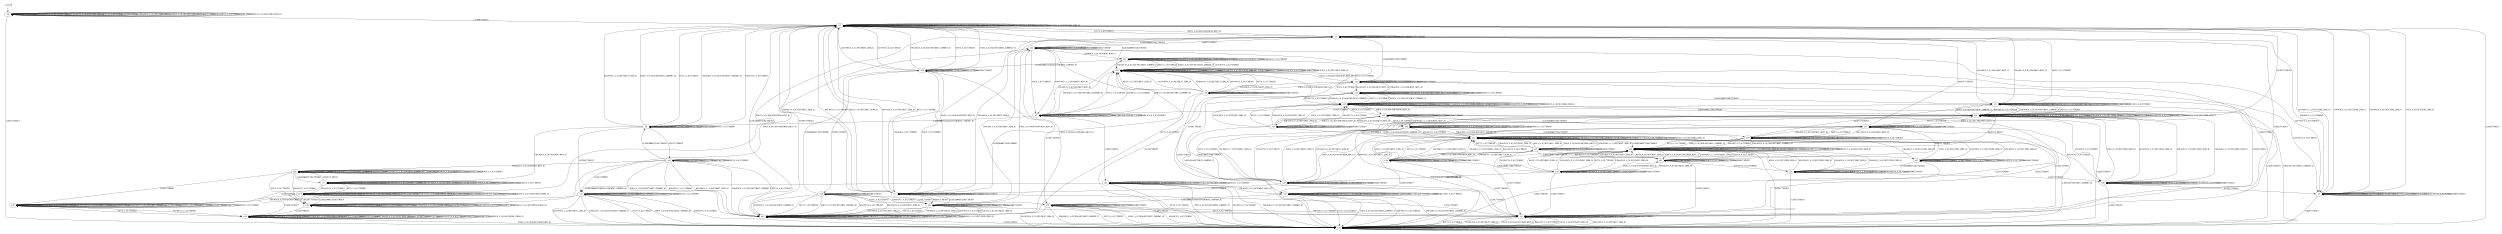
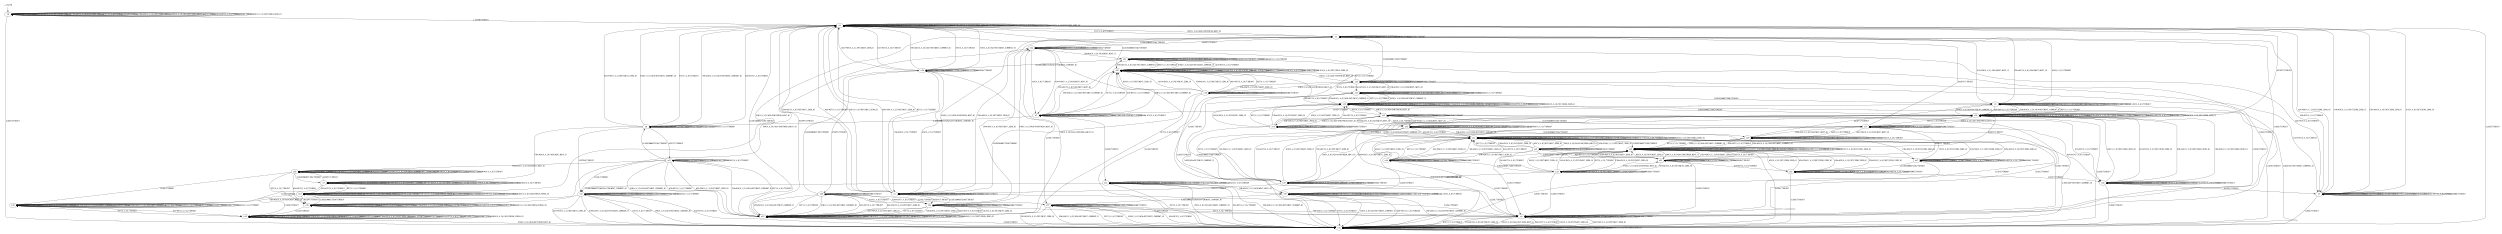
edge "s46" -> "s45": removed, label "SYN(V,V,0)/ACK+SYN(FRESH,NEXT,0)"
